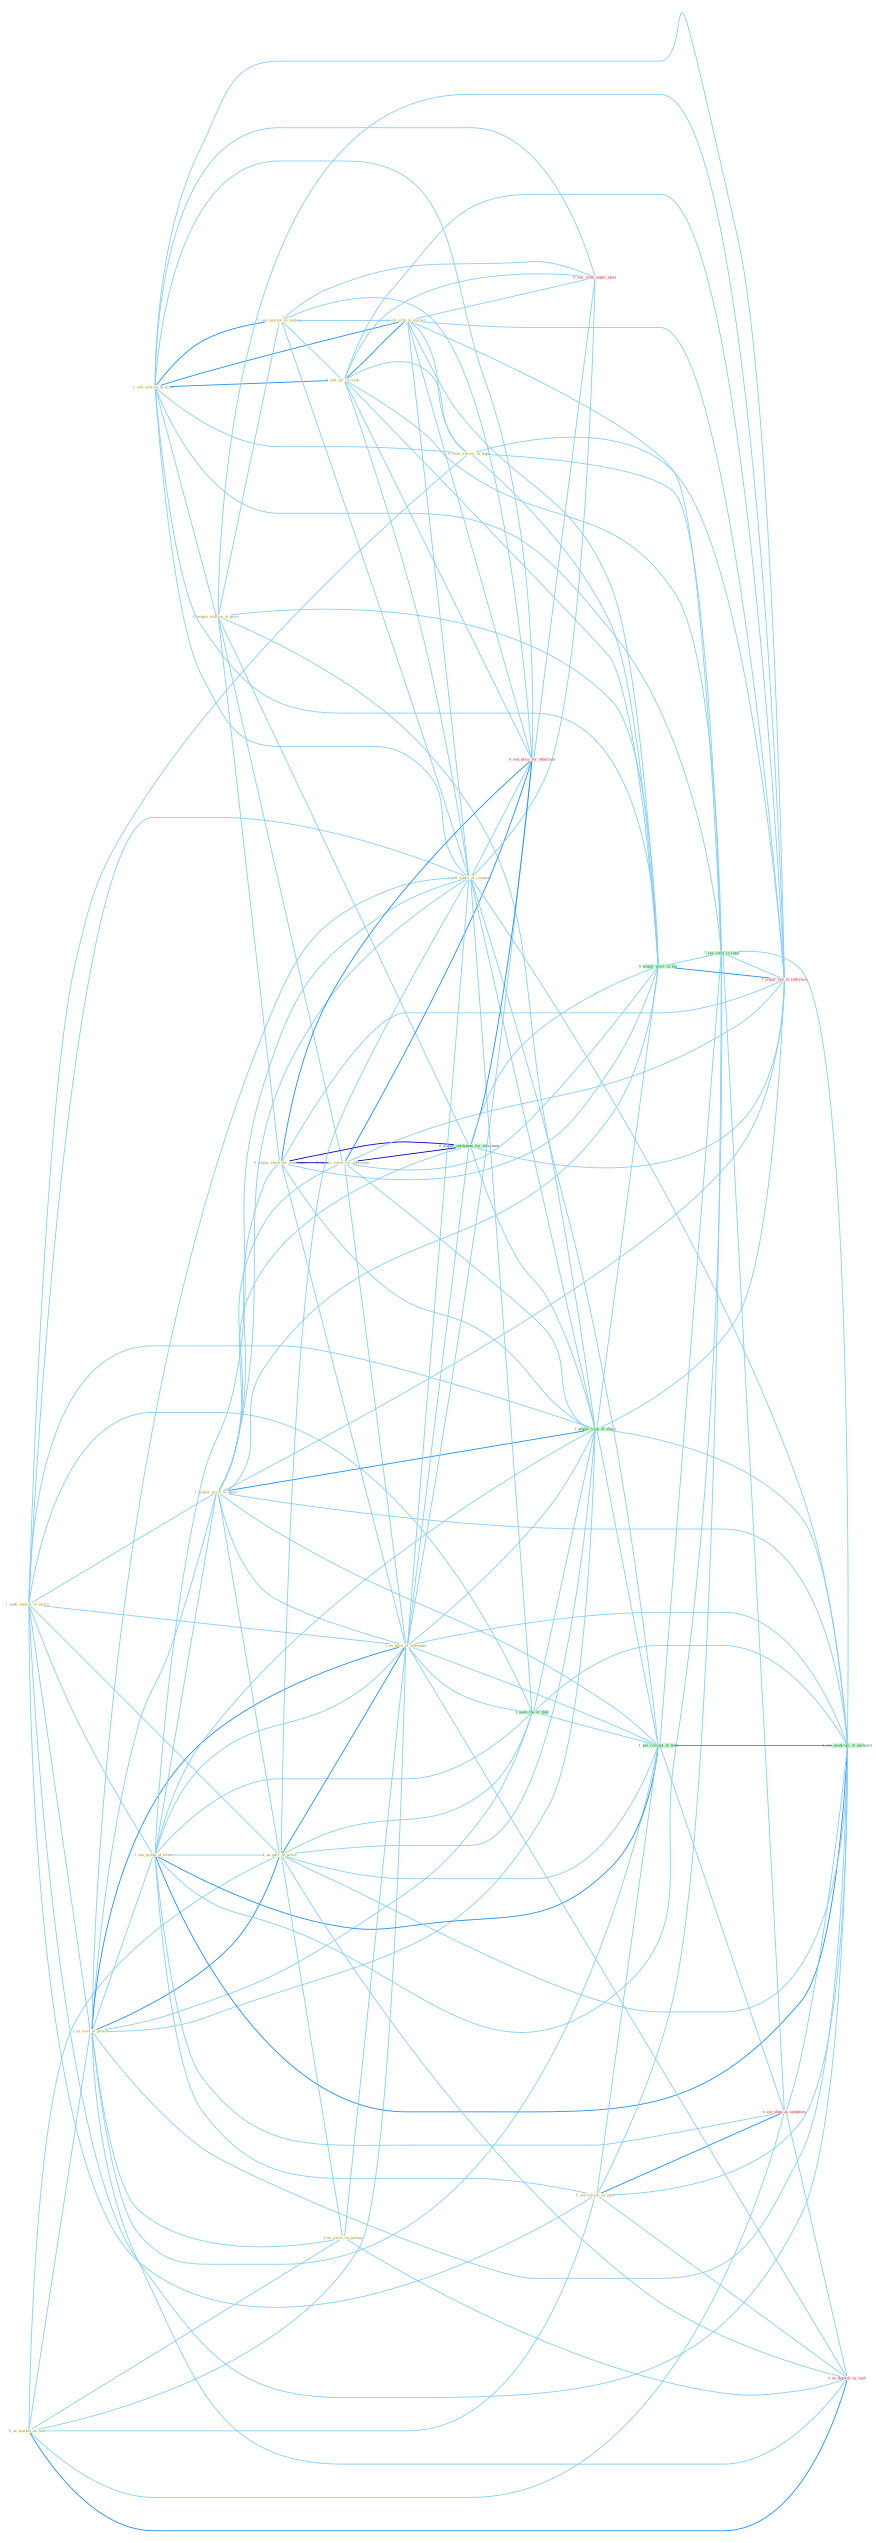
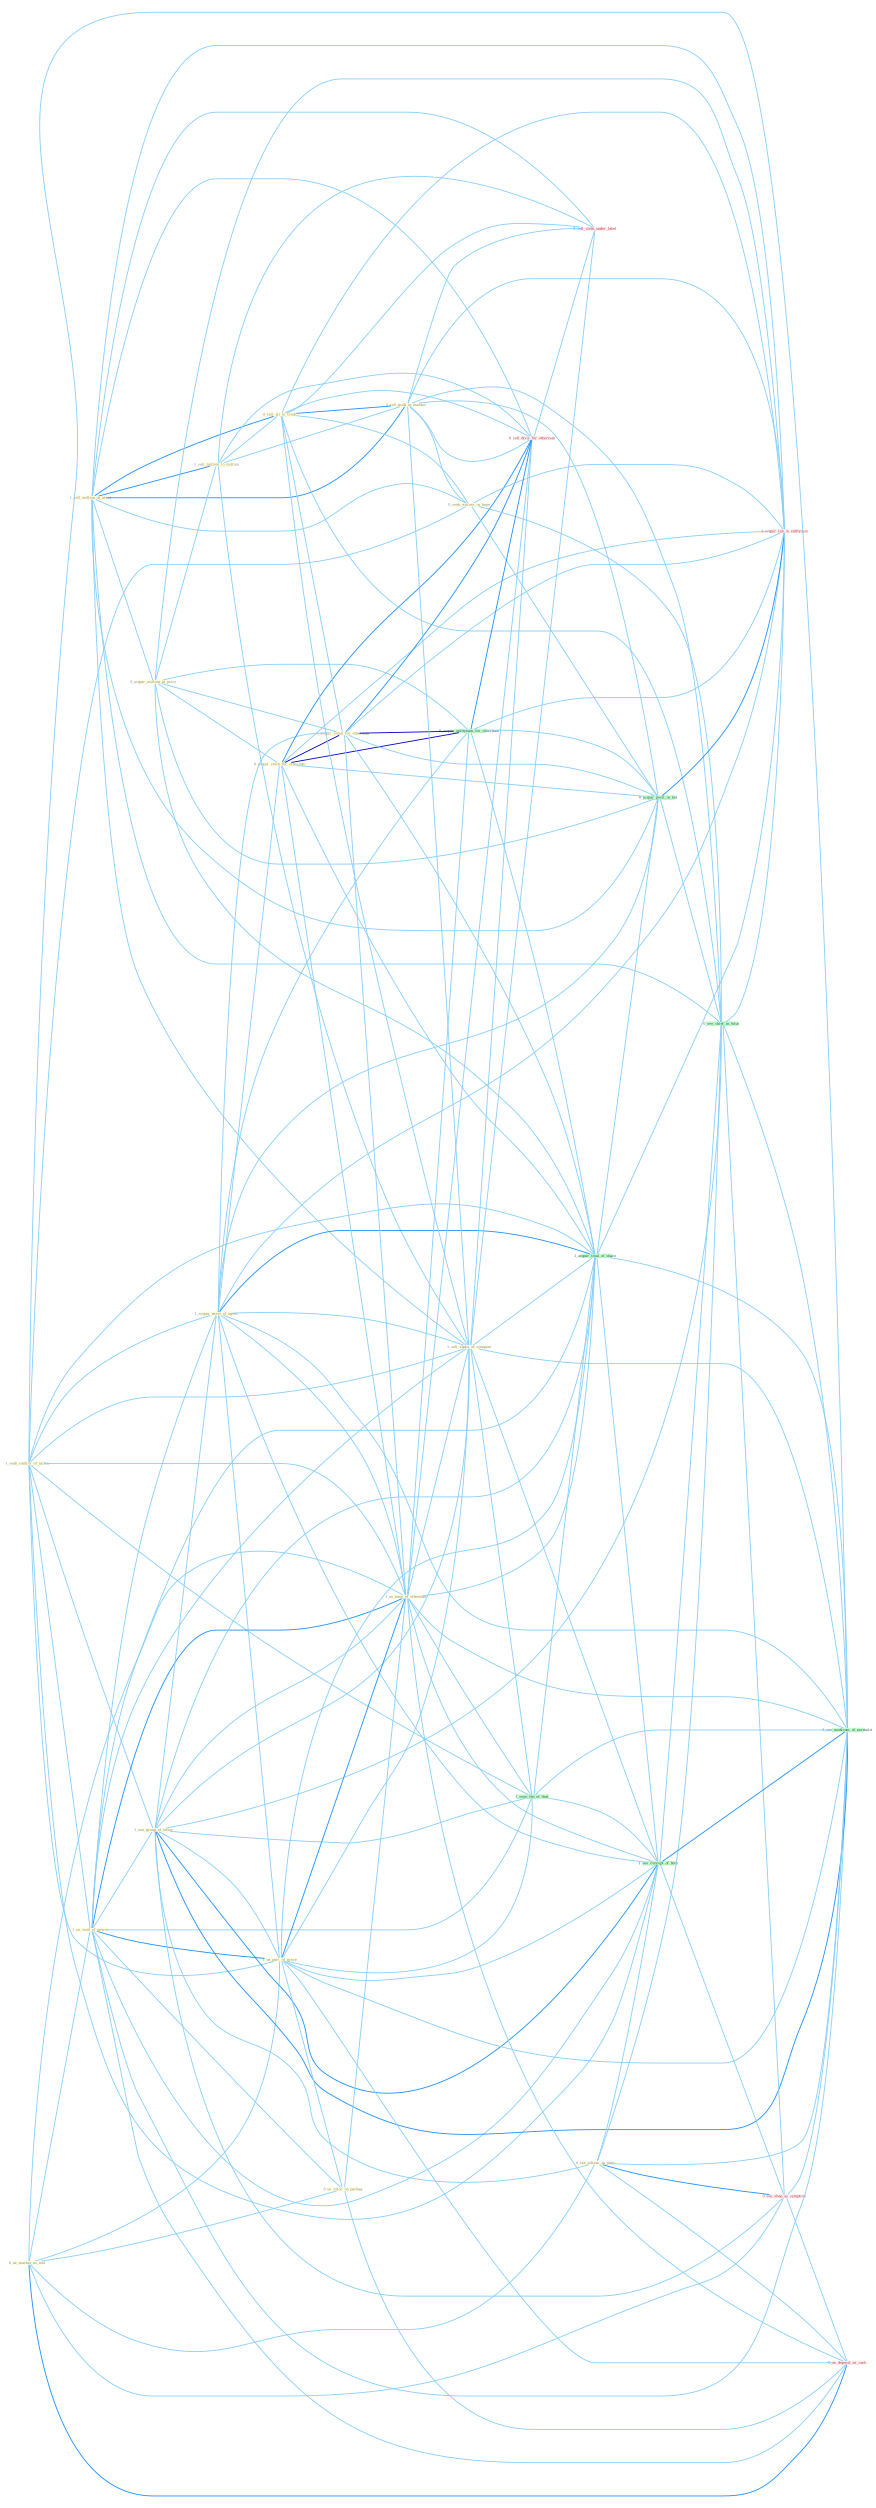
edge "0_sell_all_in_trade" -- "0_acquir_posit_in_bid": now "0_sell_all_in_trade" -- "0_acquir_retail_for_othernum"
node "7_see_chief_in_futur": label "7_see_chief_in_futur" -> "0_see_chief_in_futur"
edge "1_seek_control_of_airlin" -- "0_see_allianc_as_part": now "1_seek_control_of_airlin" -- "1_see_concept_of_both"
